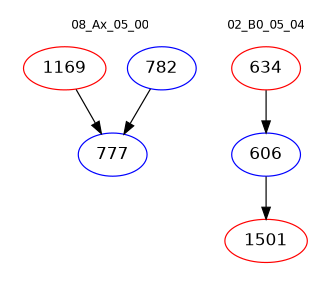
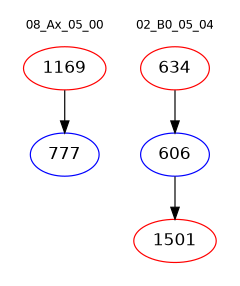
node "782": removed
